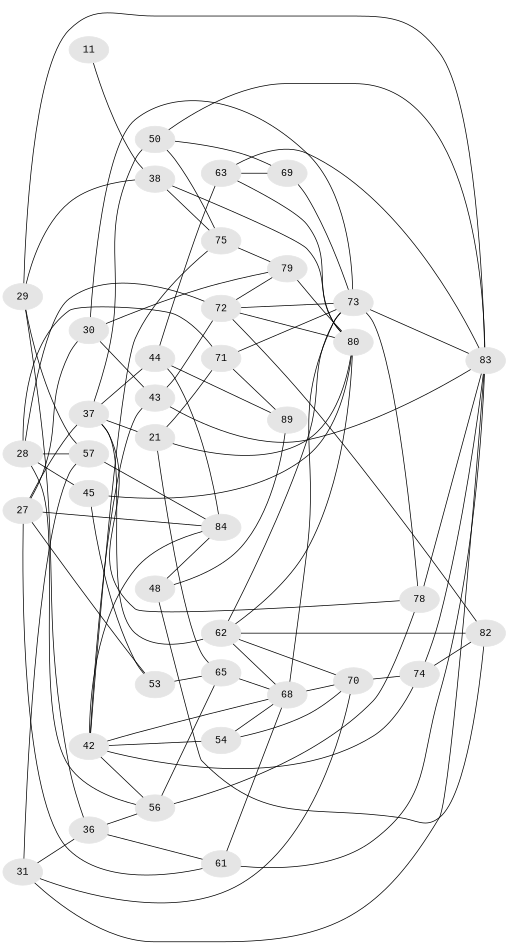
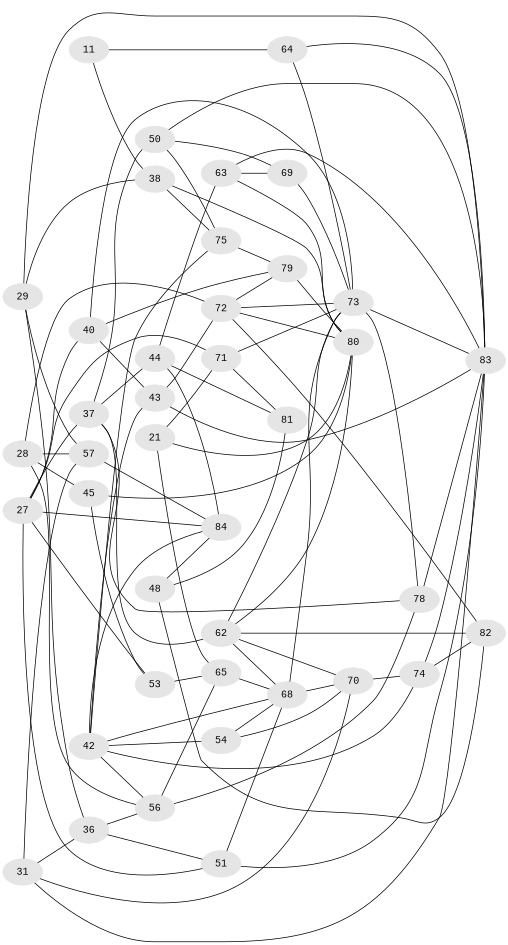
node "64": added
edge "71" -- "28": now "71" -- "27"
node "30": label "30" -> "40"
node "89": label "89" -> "81"
edge "37" -- "21": removed
node "61": label "61" -> "51"
